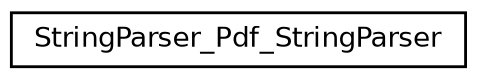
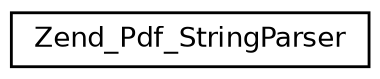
node "StringParser_Pdf_StringParser": label "StringParser_Pdf_StringParser" -> "Zend_Pdf_StringParser"
